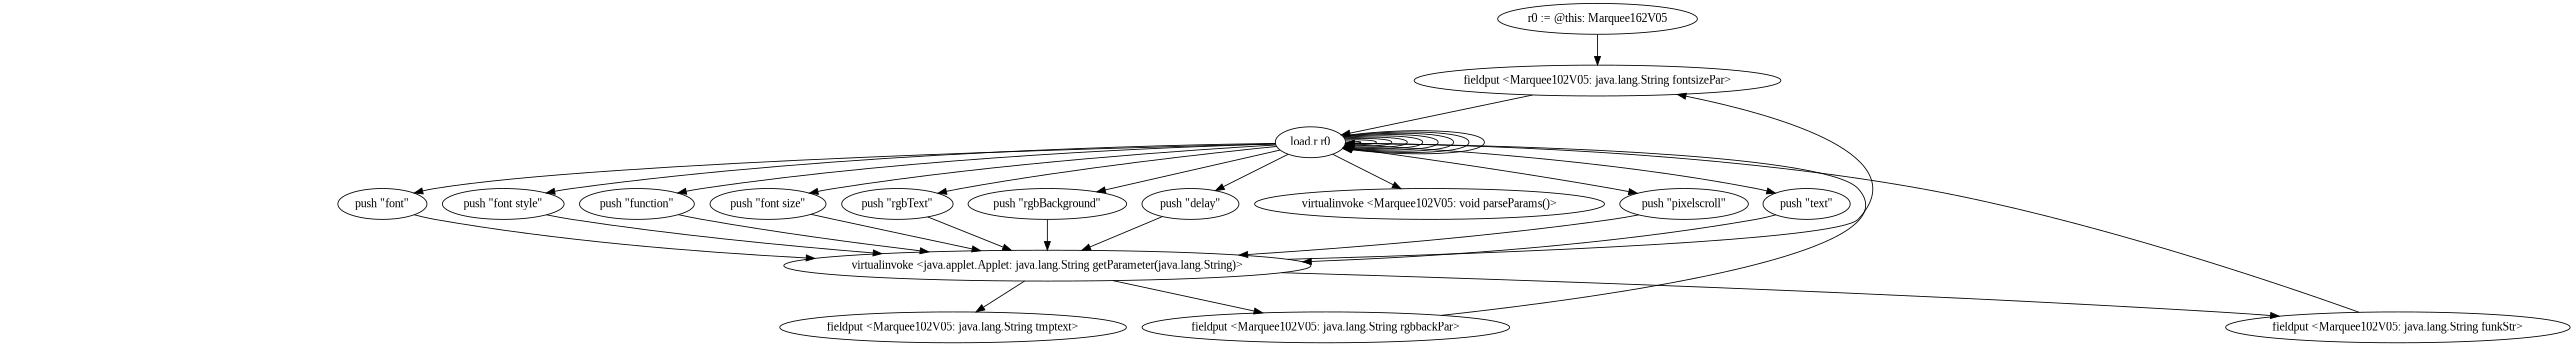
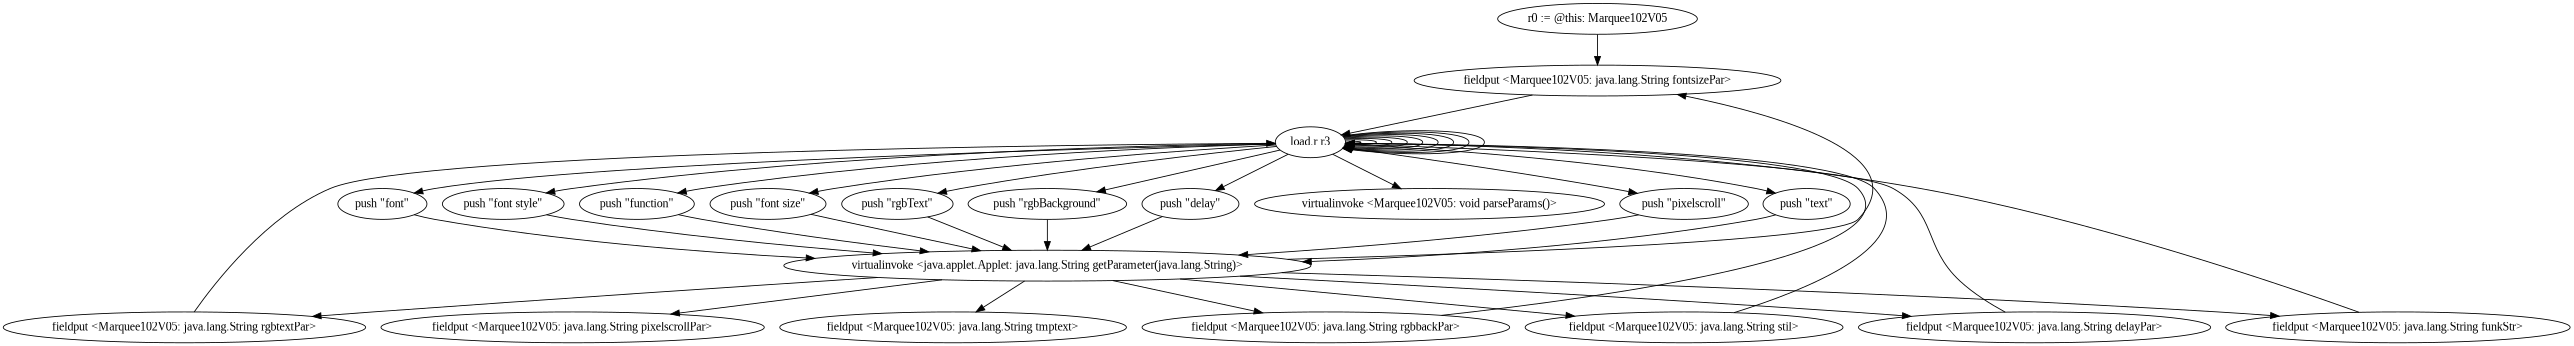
node "r0 := @this: Marquee162V05": label "r0 := @this: Marquee162V05" -> "r0 := @this: Marquee102V05"
node "load.r r0": label "load.r r0" -> "load.r r3"
node "fieldput <Marquee102V05: java.lang.String rgbtextPar>": added
node "fieldput <Marquee102V05: java.lang.String pixelscrollPar>": added
node "fieldput <Marquee102V05: java.lang.String stil>": added
node "fieldput <Marquee102V05: java.lang.String delayPar>": added
